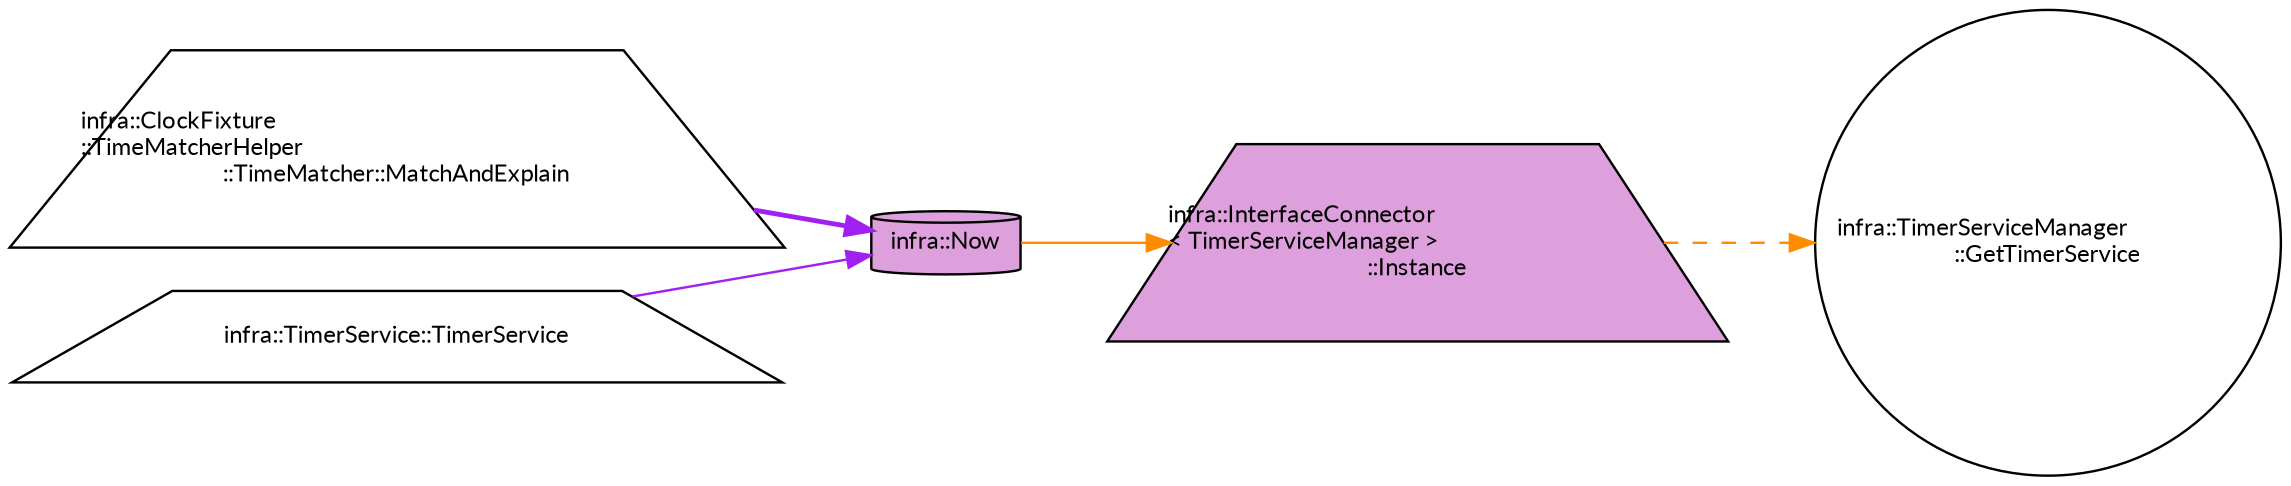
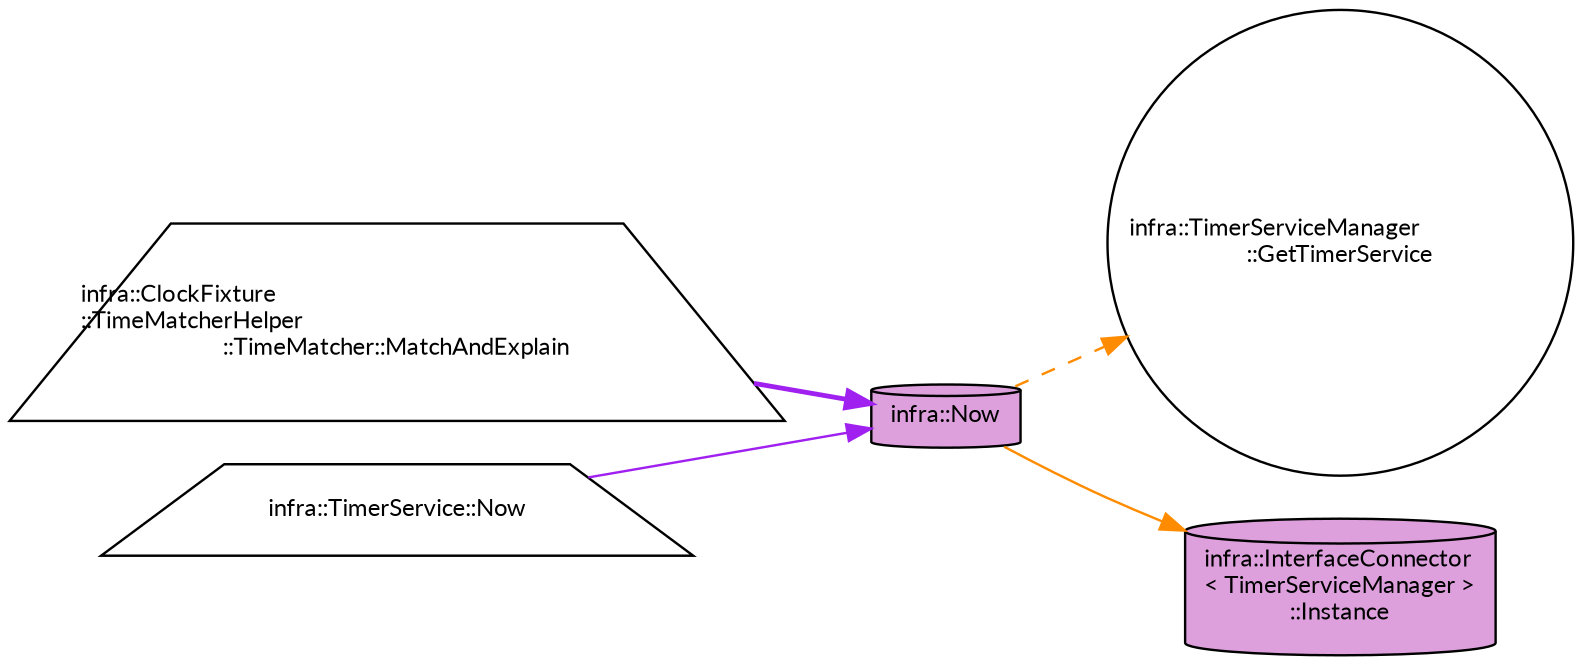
node "infra::InterfaceConnector < TimerServiceManager > ::Instance": shape trapezium -> cylinder
edge "infra::InterfaceConnector < TimerServiceManager > ::Instance" -> "infra::TimerServiceManager ::GetTimerService": now "infra::Now" -> "infra::TimerServiceManager ::GetTimerService"
node "infra::TimerService::TimerService": label "infra::TimerService::TimerService" -> "infra::TimerService::Now"
